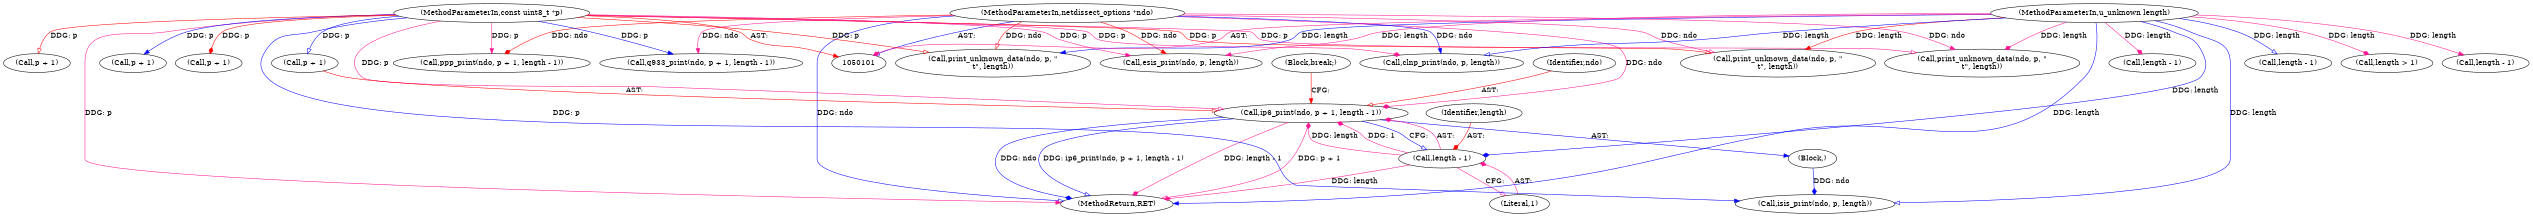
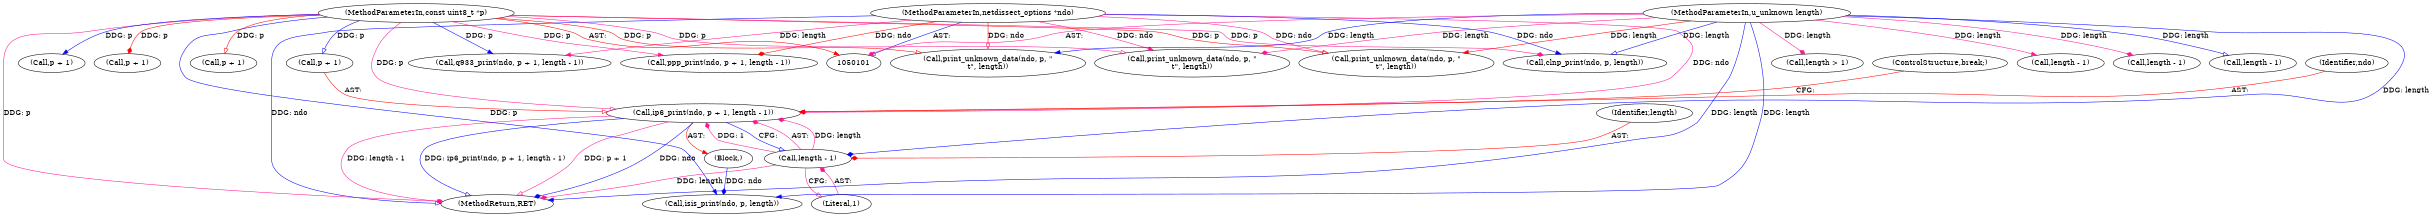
edge "(MethodParameterIn,netdissect_options *ndo)" -> "(Call,q933_print(ndo, p + 1, length - 1))": label "DDG: ndo" -> "DDG: length"
node "(Call,esis_print(ndo, p, length))": removed
node "(Block,break;)": label "(Block,break;)" -> "(ControlStructure,break;)"
edge "(Identifier,ndo)" -> "(Call,ip6_print(ndo, p + 1, length - 1))": arrowhead onormal -> normal
edge "(Call,ip6_print(ndo, p + 1, length - 1))" -> "(Block,)": color blue -> red
edge "(MethodParameterIn,u_unknown length)" -> "(Call,isis_print(ndo, p, length))": arrowhead onormal -> normal
